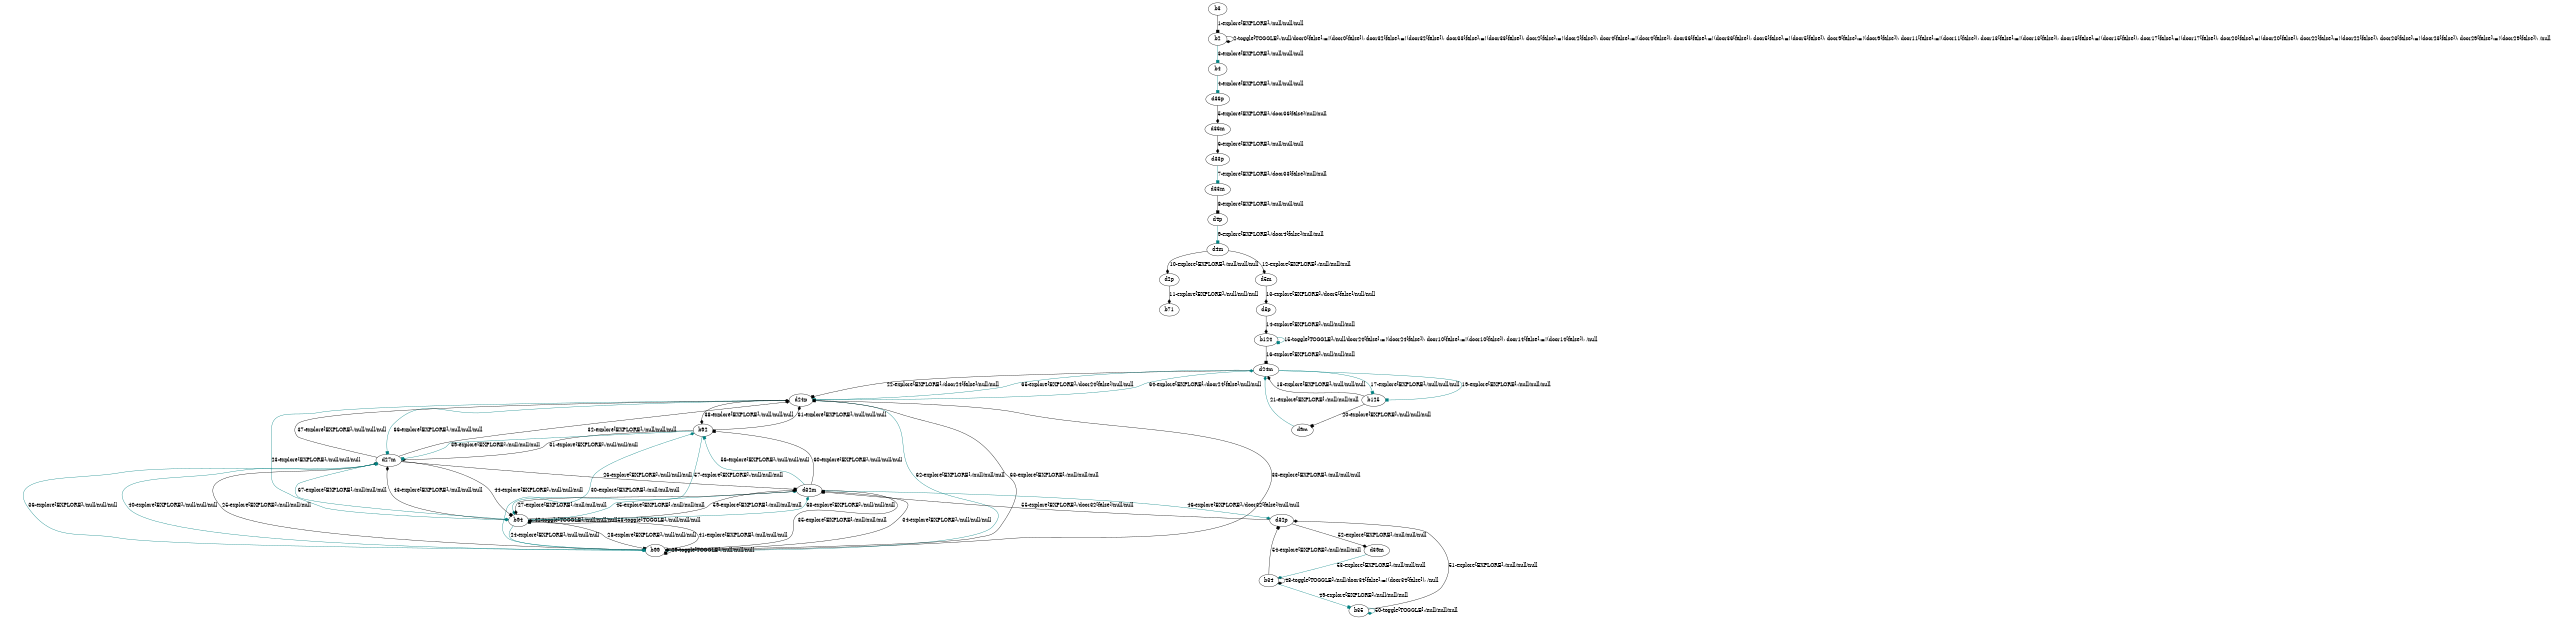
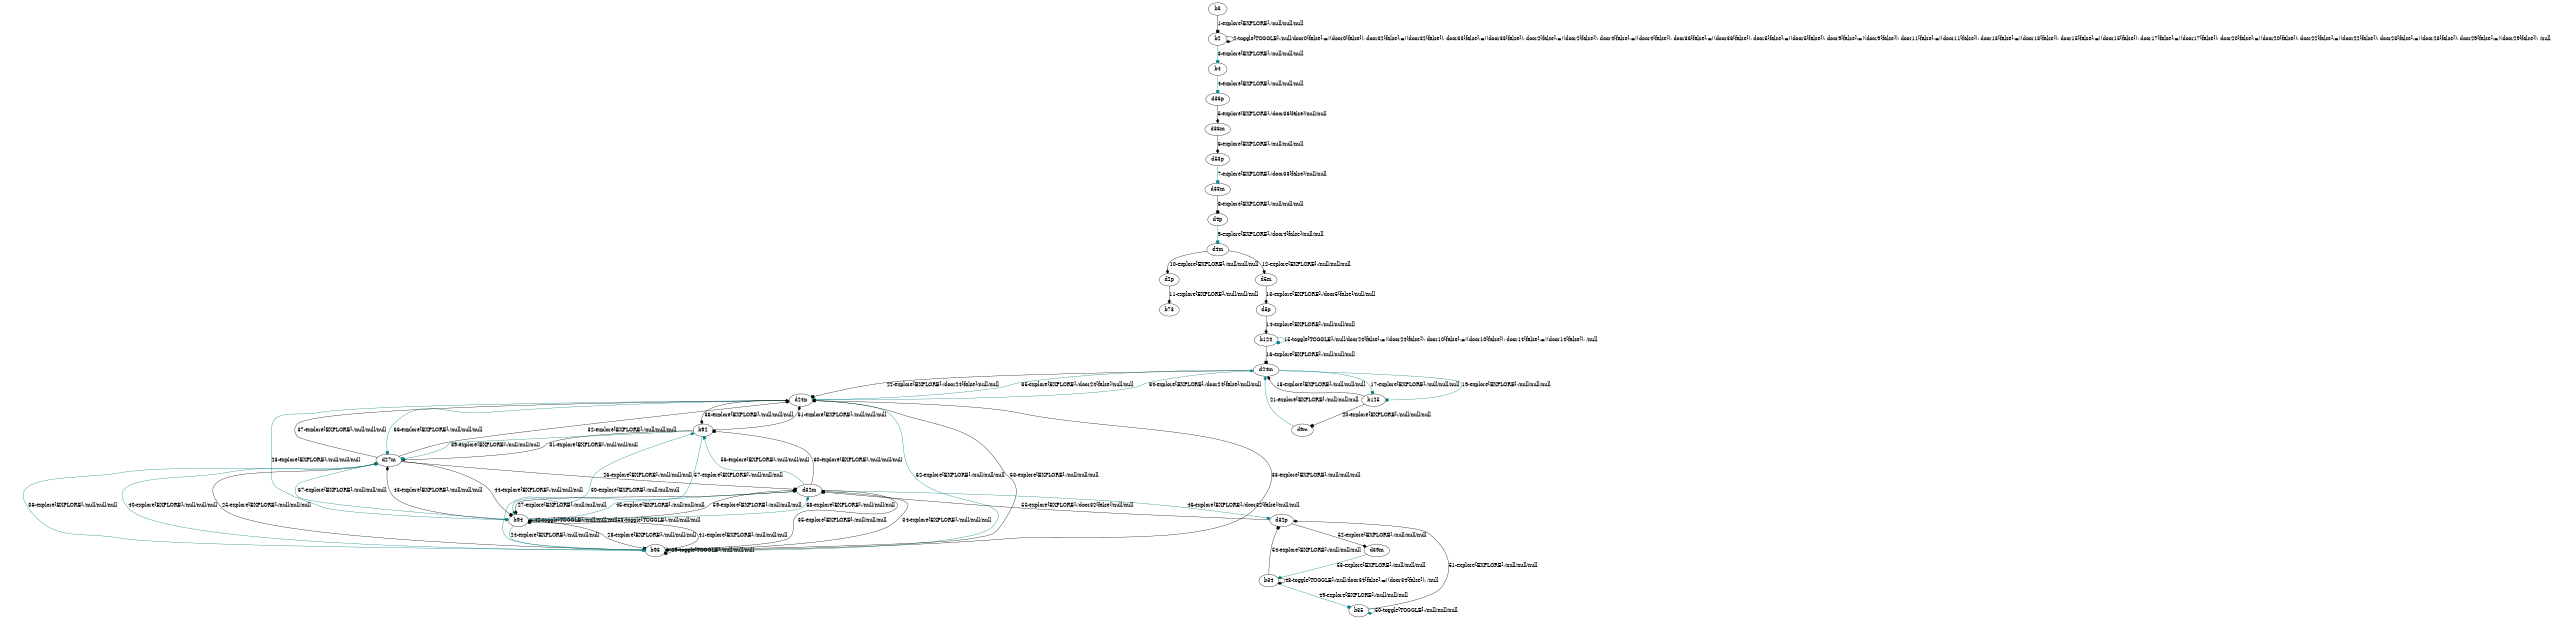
node "d33p": label "d33p" -> "d53p"
node "b71": label "b71" -> "b73"
node "b99": label "b99" -> "b93"
